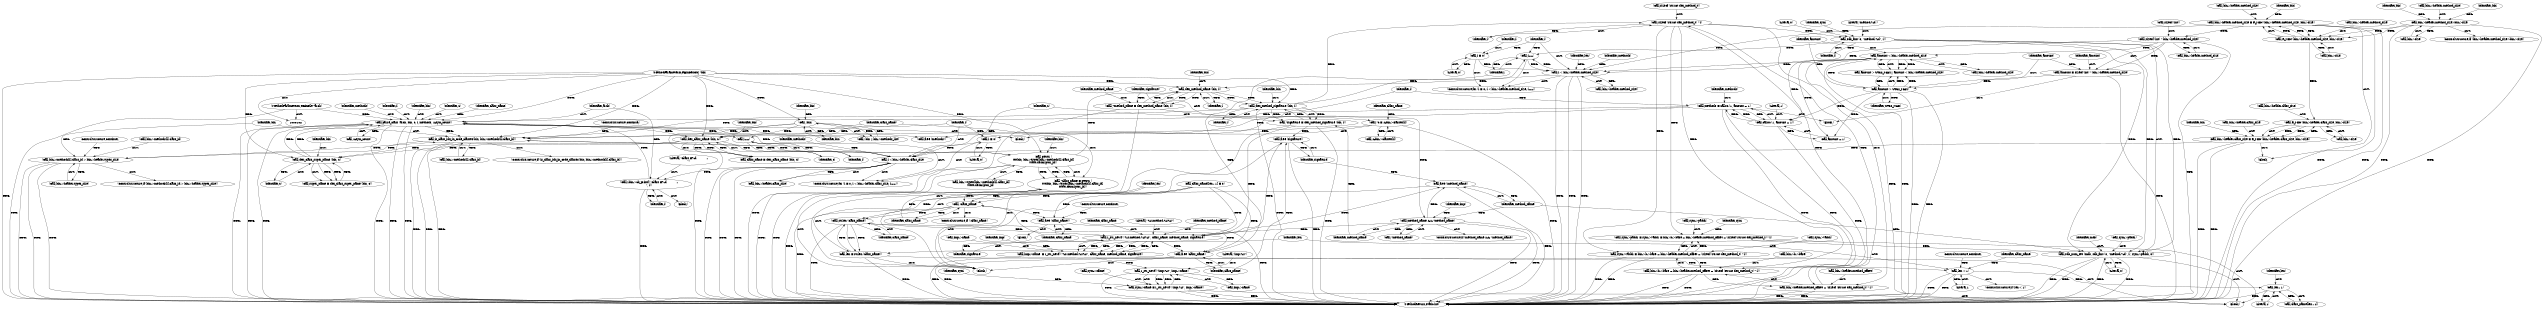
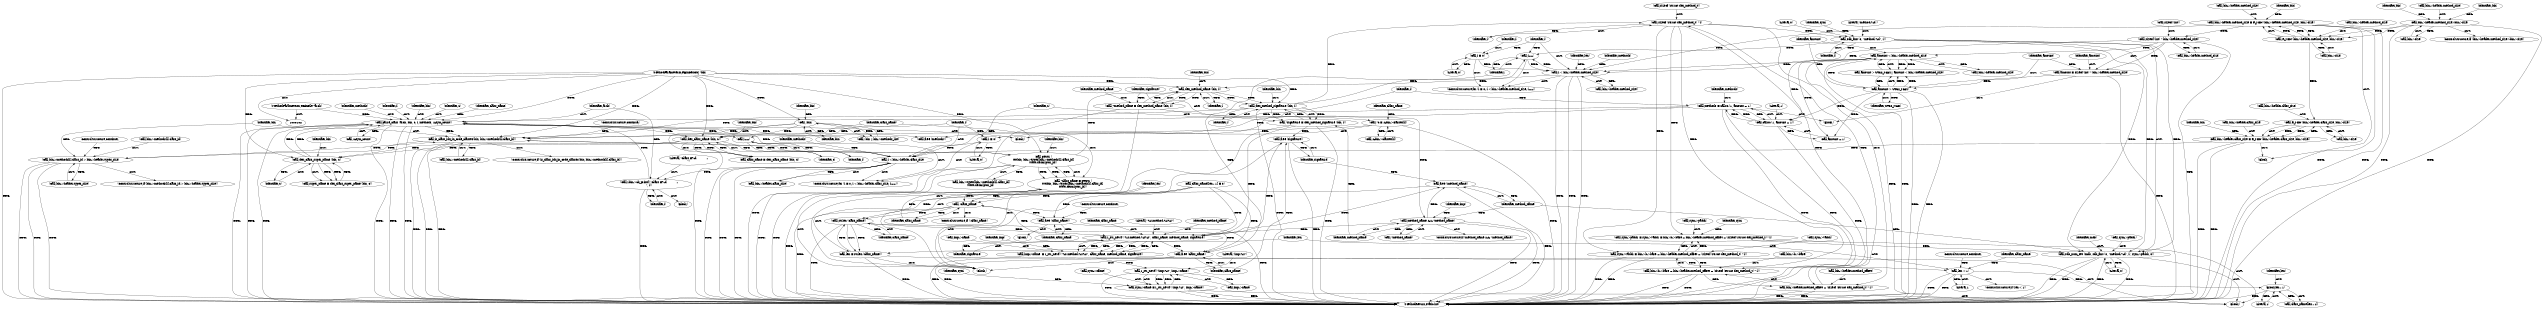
node "(Call,len - 1)": label "(Call,len - 1)" -> "(Block,len - 1)"
edge "(MethodParameterIn,RBinFile *arch)" -> "(MethodReturn,static int)": removed, label "DDG:"
